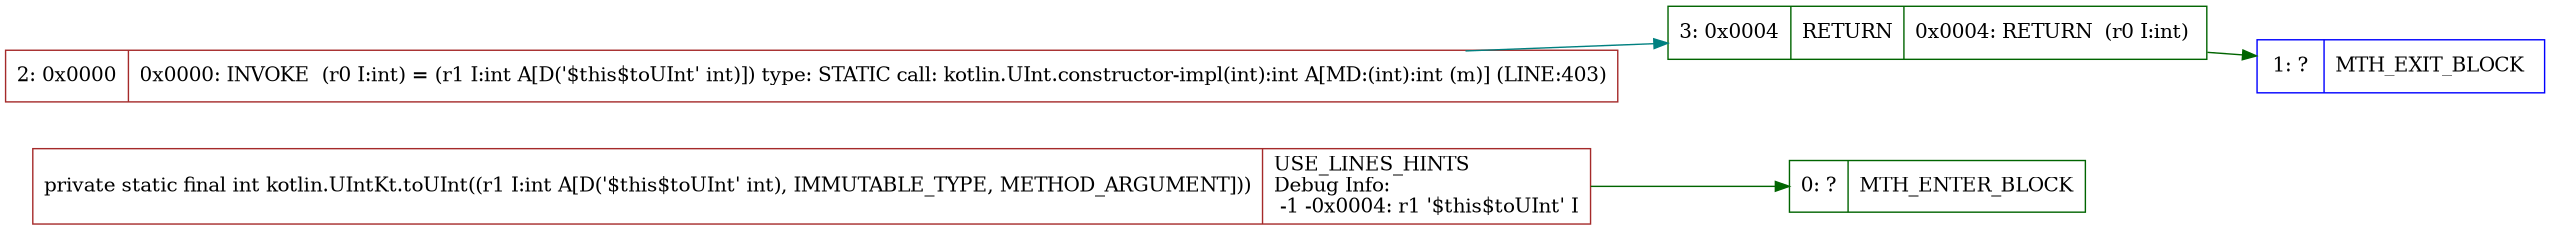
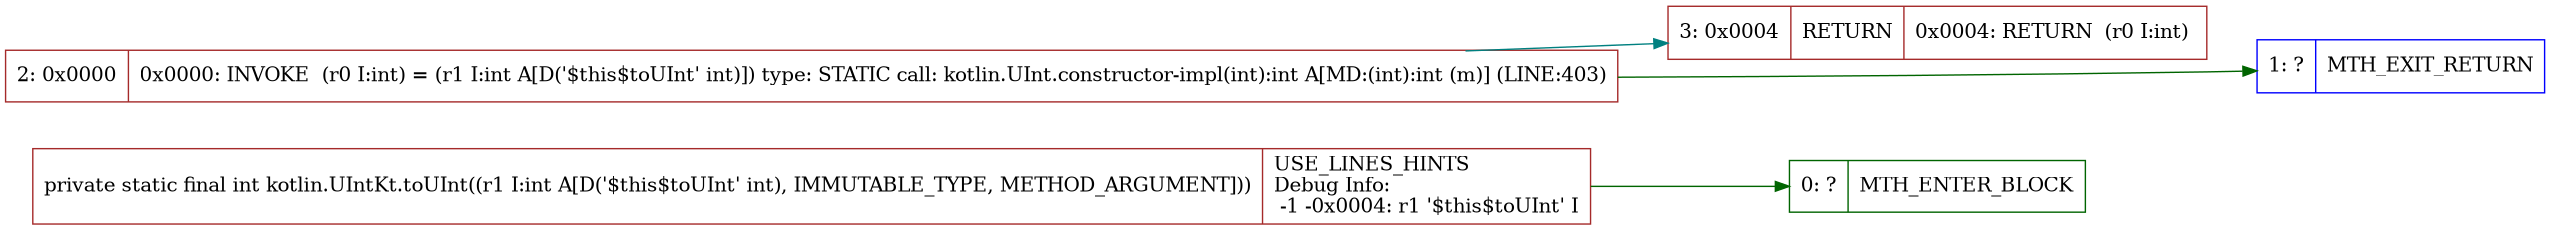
node "3: 0x0004": color darkgreen -> brown
edge "3: 0x0004" -> "1: ?": now "2: 0x0000" -> "1: ?"
node "1: ?": text "MTH_EXIT_BLOCK" -> "MTH_EXIT_RETURN"
